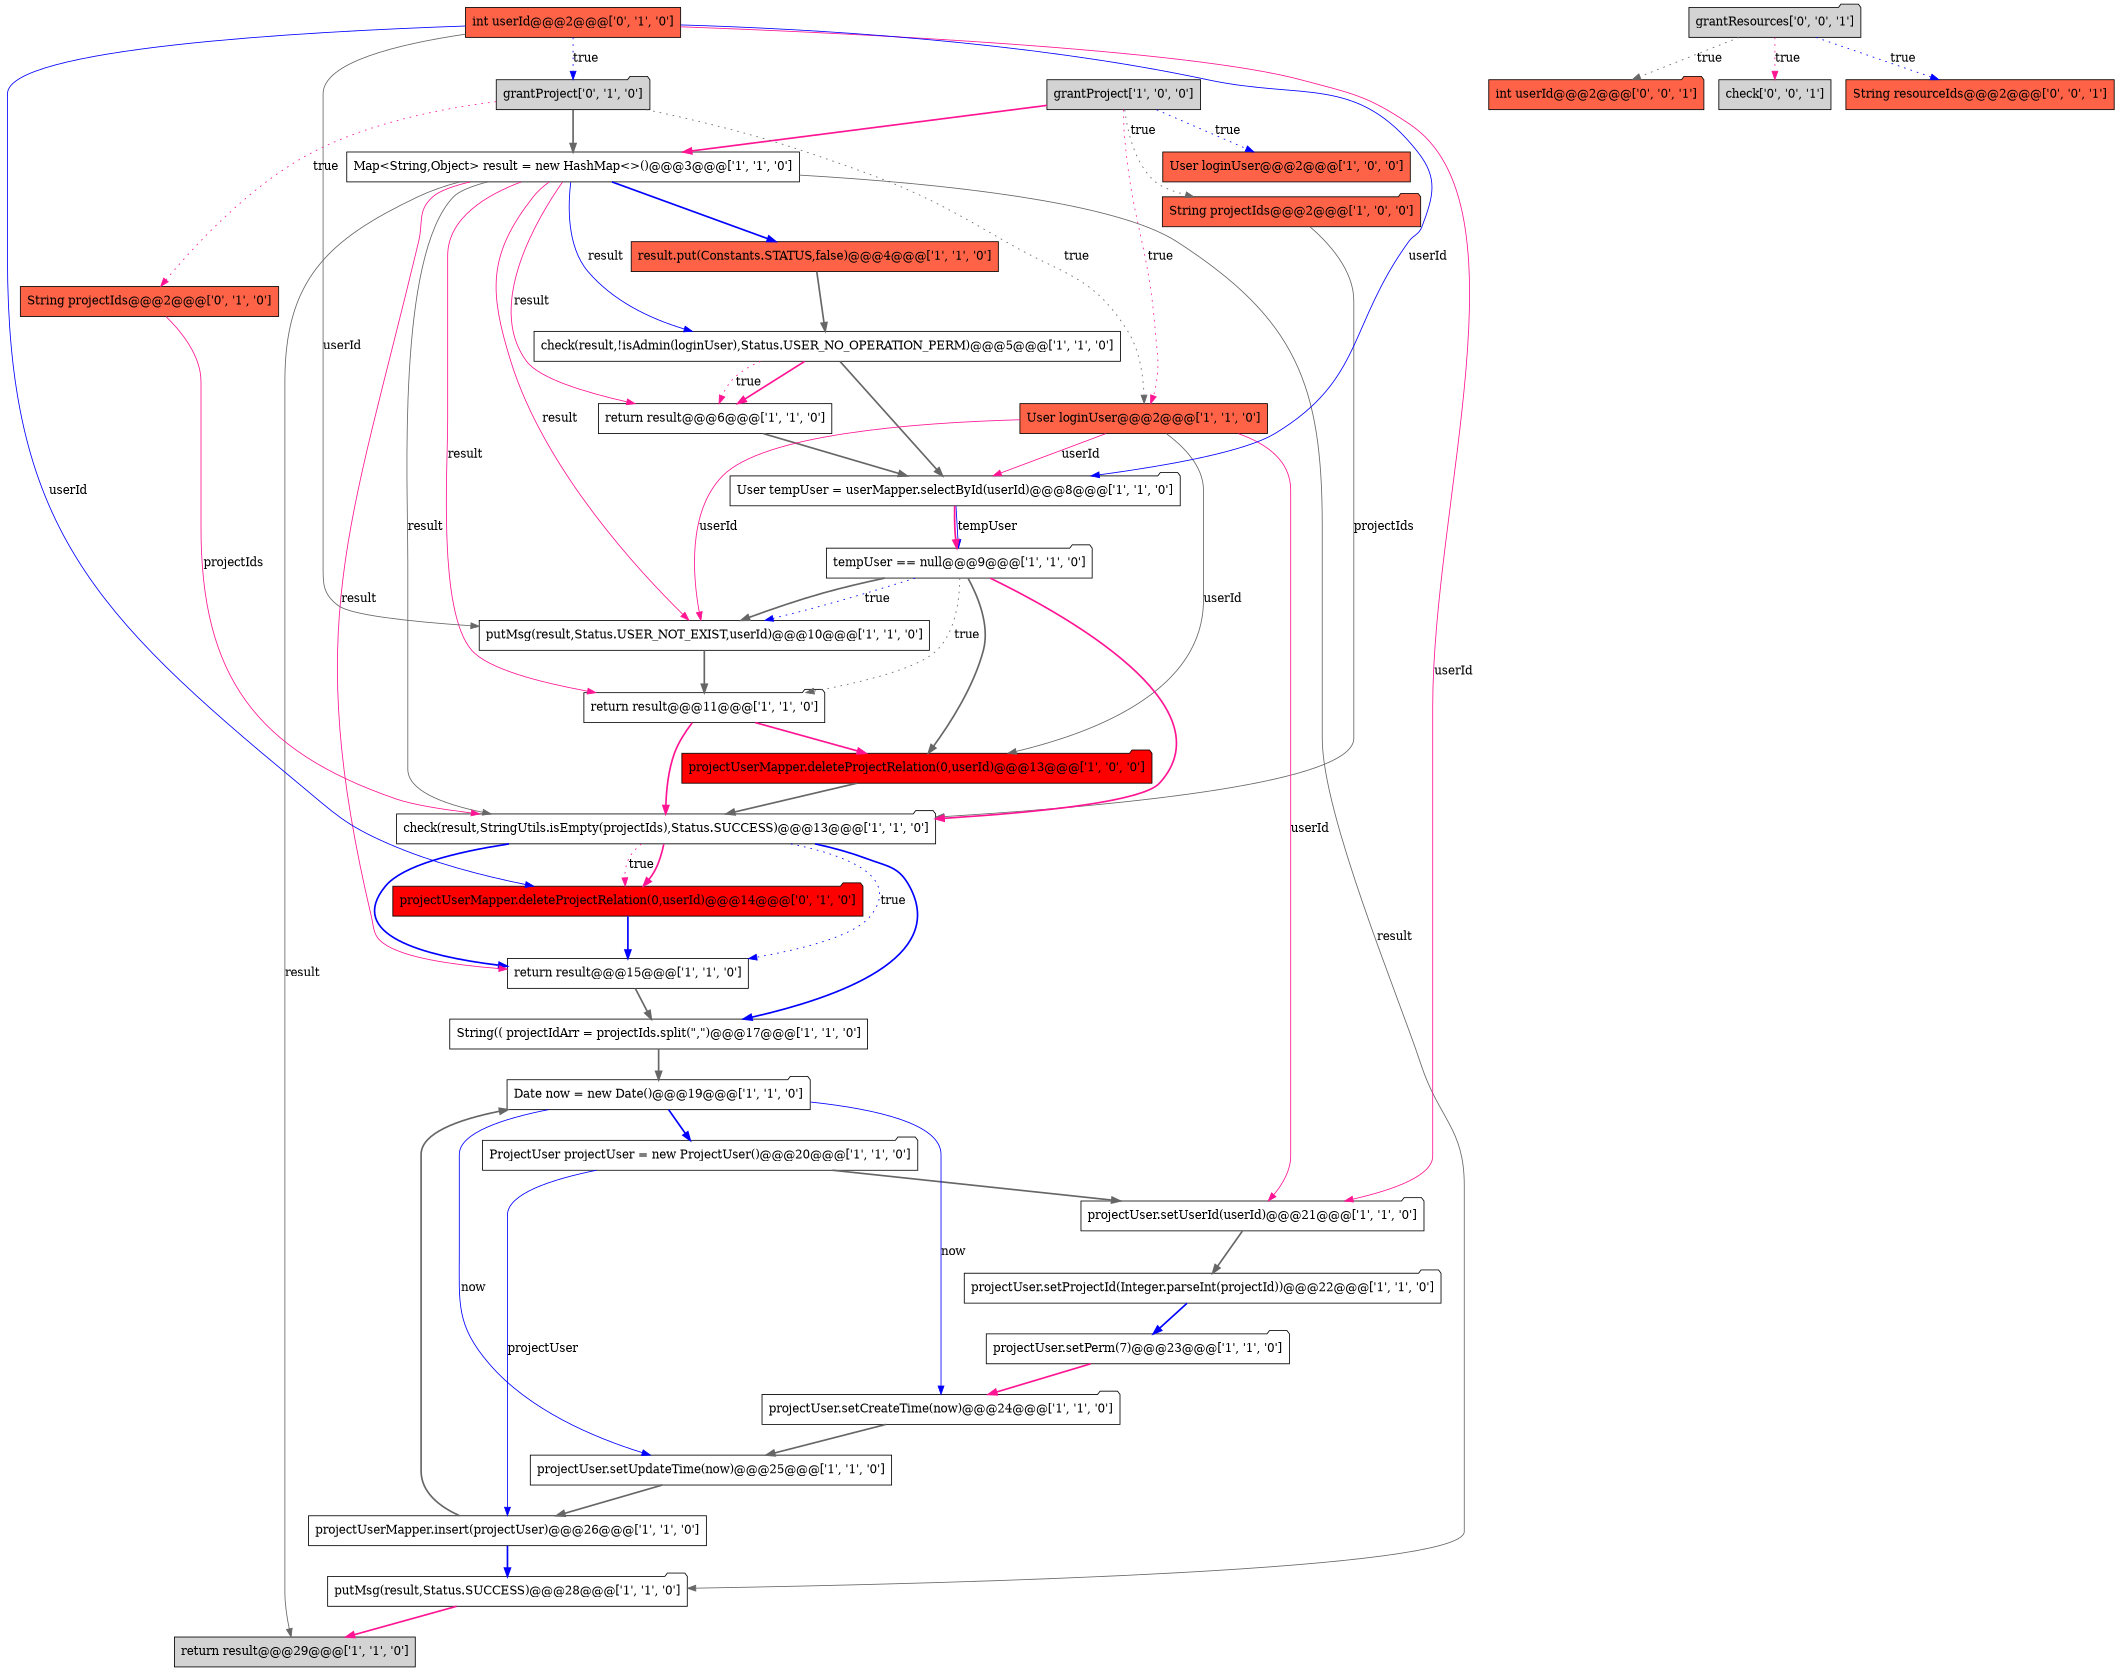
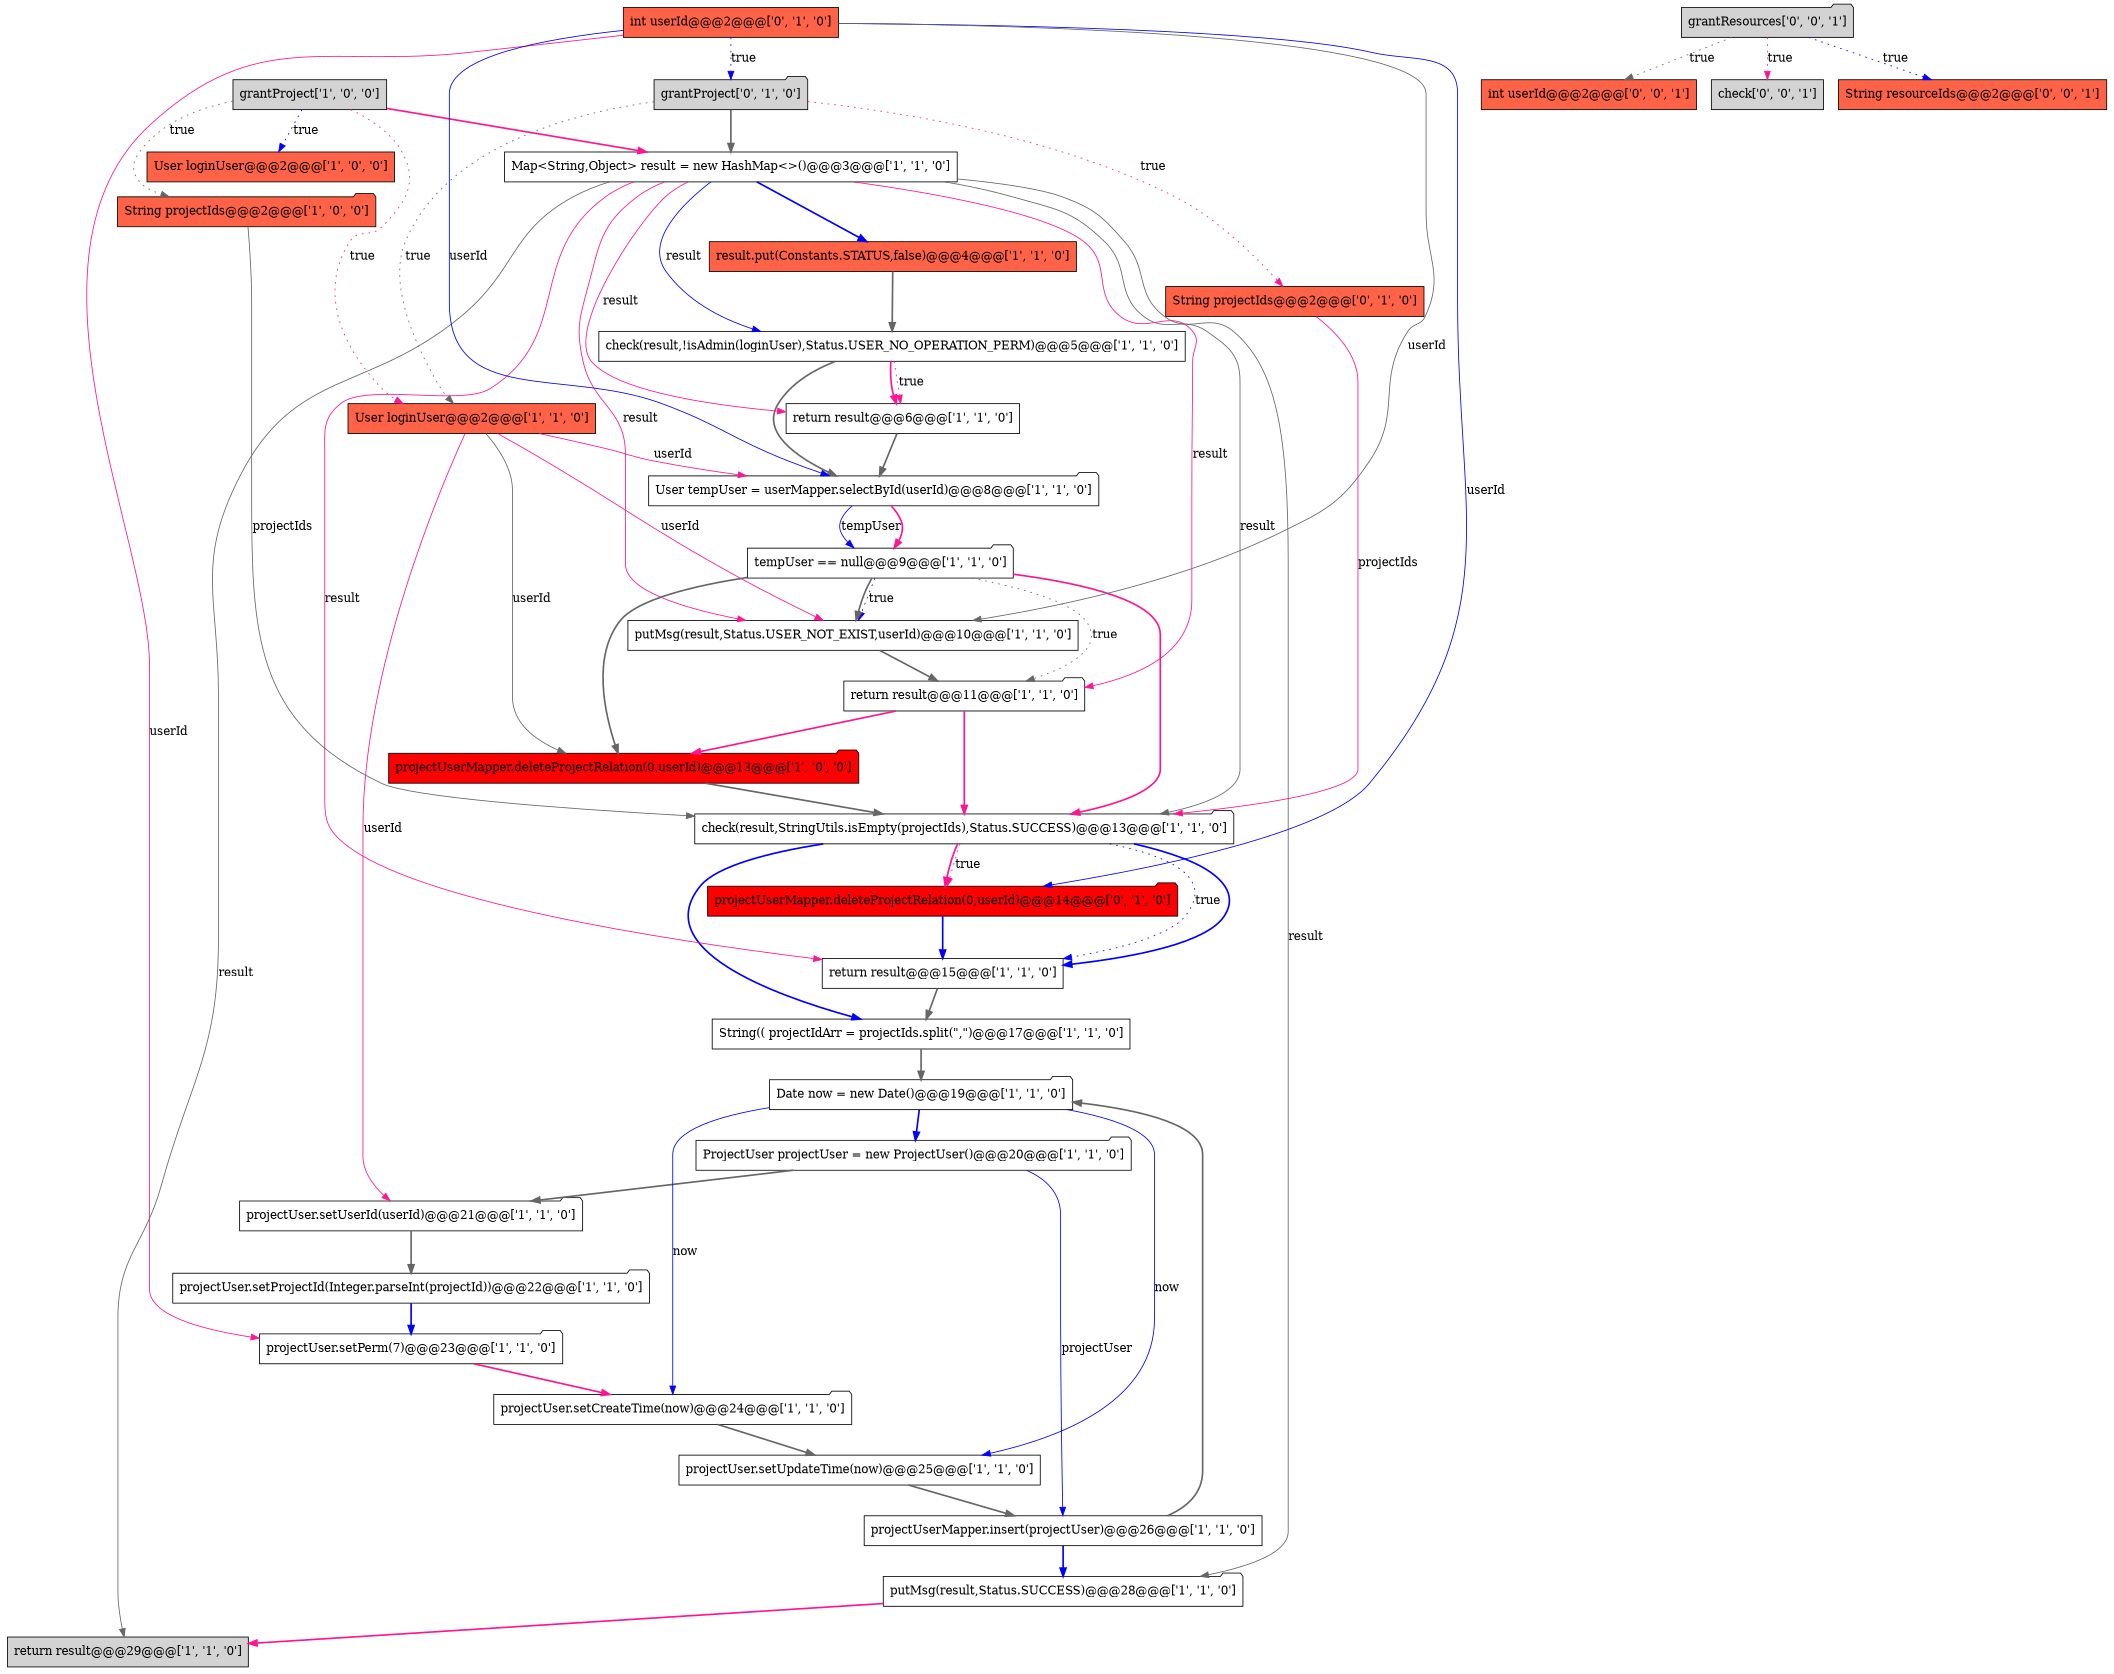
node "int userId@@@2@@@['0', '0', '1']": shape folder -> box
edge "int userId@@@2@@@['0', '1', '0']" -> "projectUser.setUserId(userId)@@@21@@@['1', '1', '0']": now "int userId@@@2@@@['0', '1', '0']" -> "projectUser.setPerm(7)@@@23@@@['1', '1', '0']"
